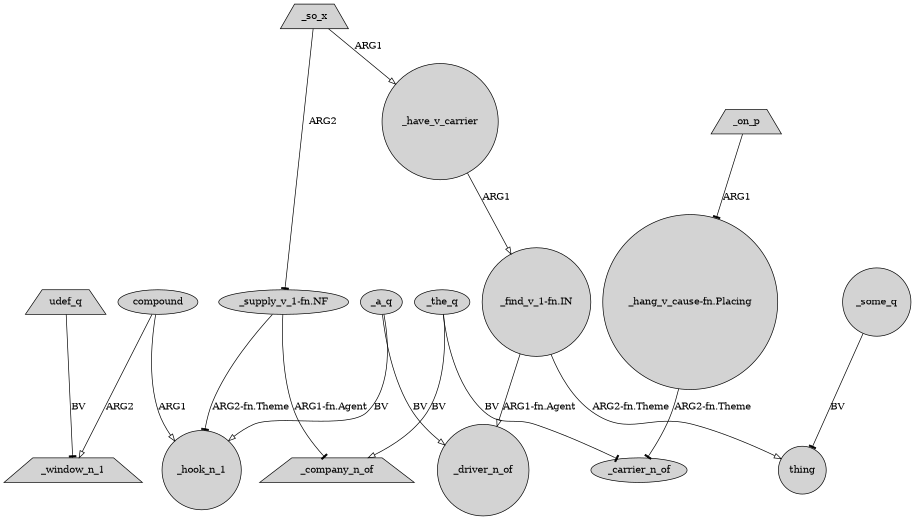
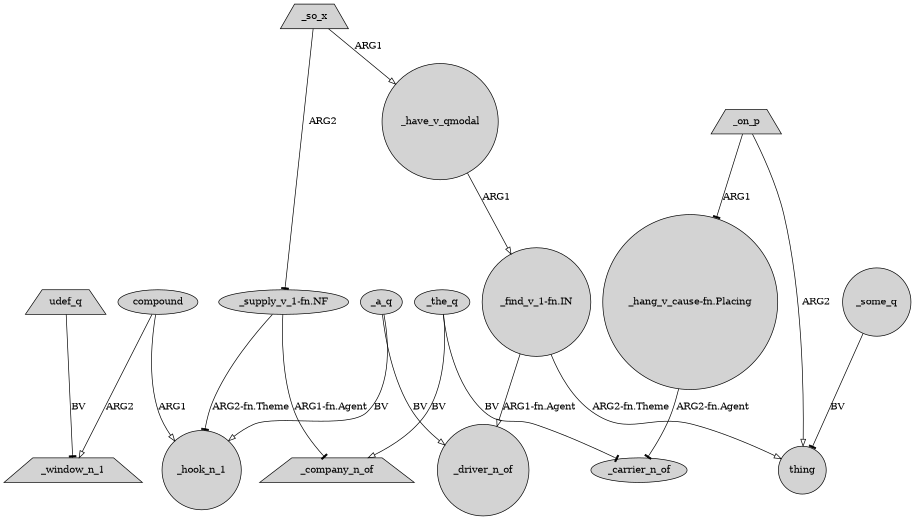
node "_have_v_carrier": label "_have_v_carrier" -> "_have_v_qmodal"
edge "_on_p" -> "thing": added, label "ARG2"
edge "_hang_v_cause-fn.Placing" -> "_carrier_n_of": label "ARG2-fn.Theme" -> "ARG2-fn.Agent"
